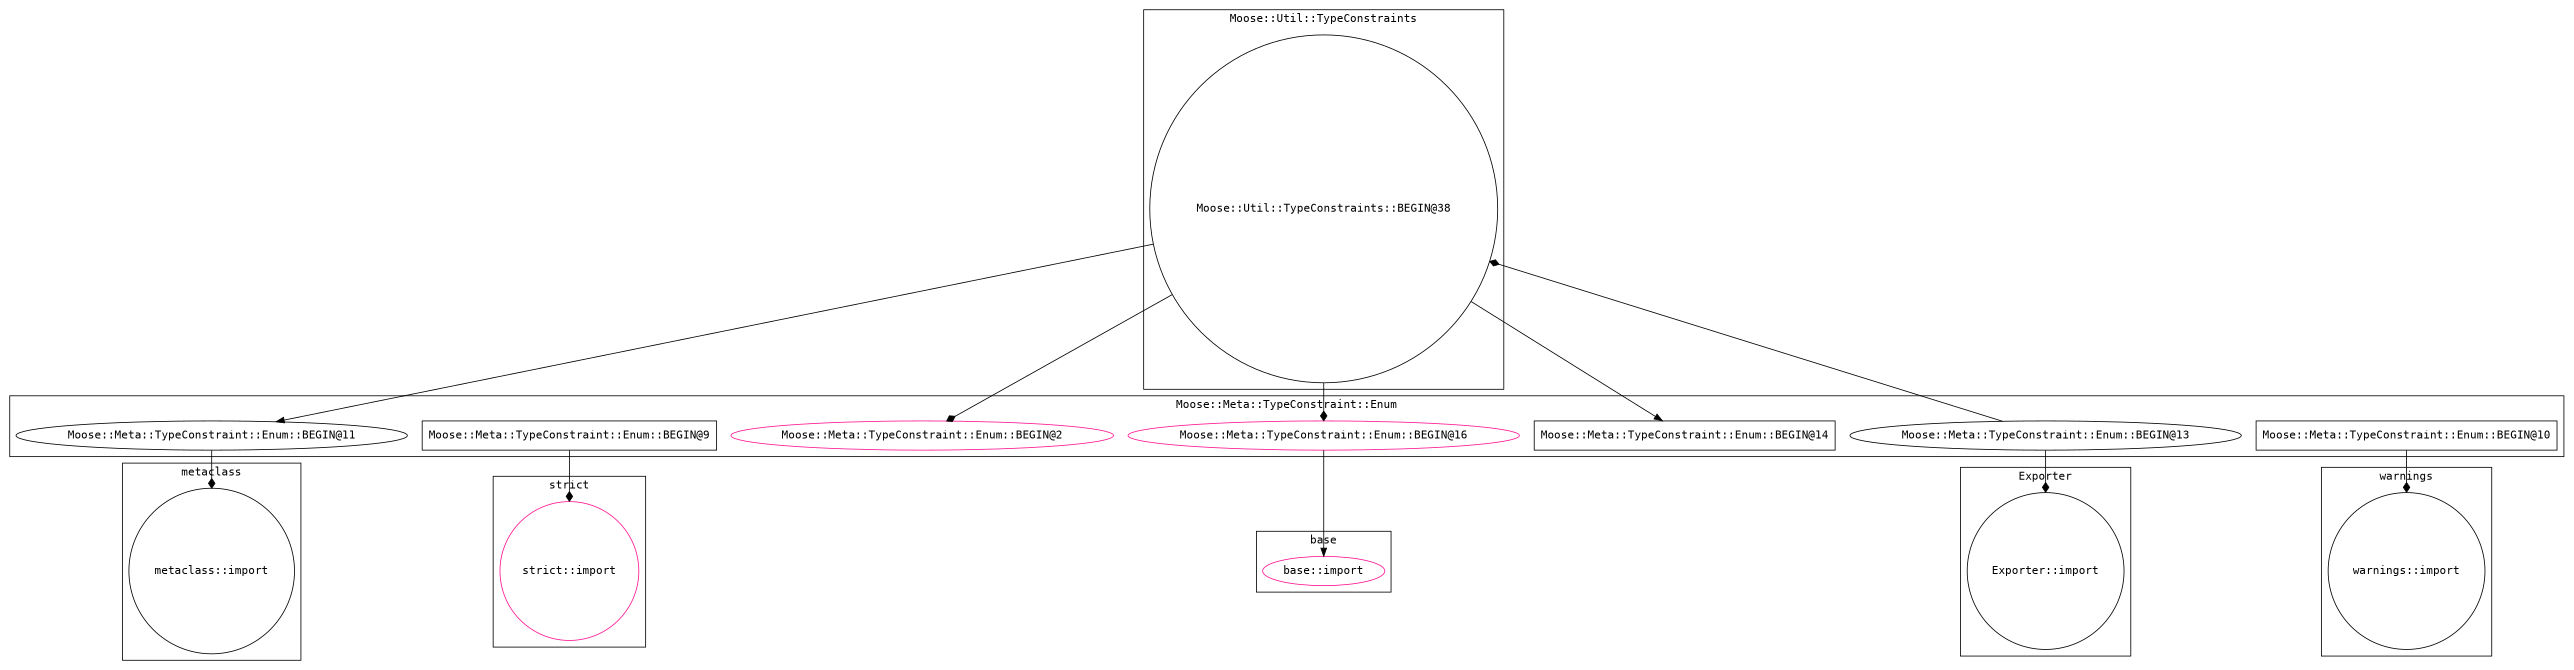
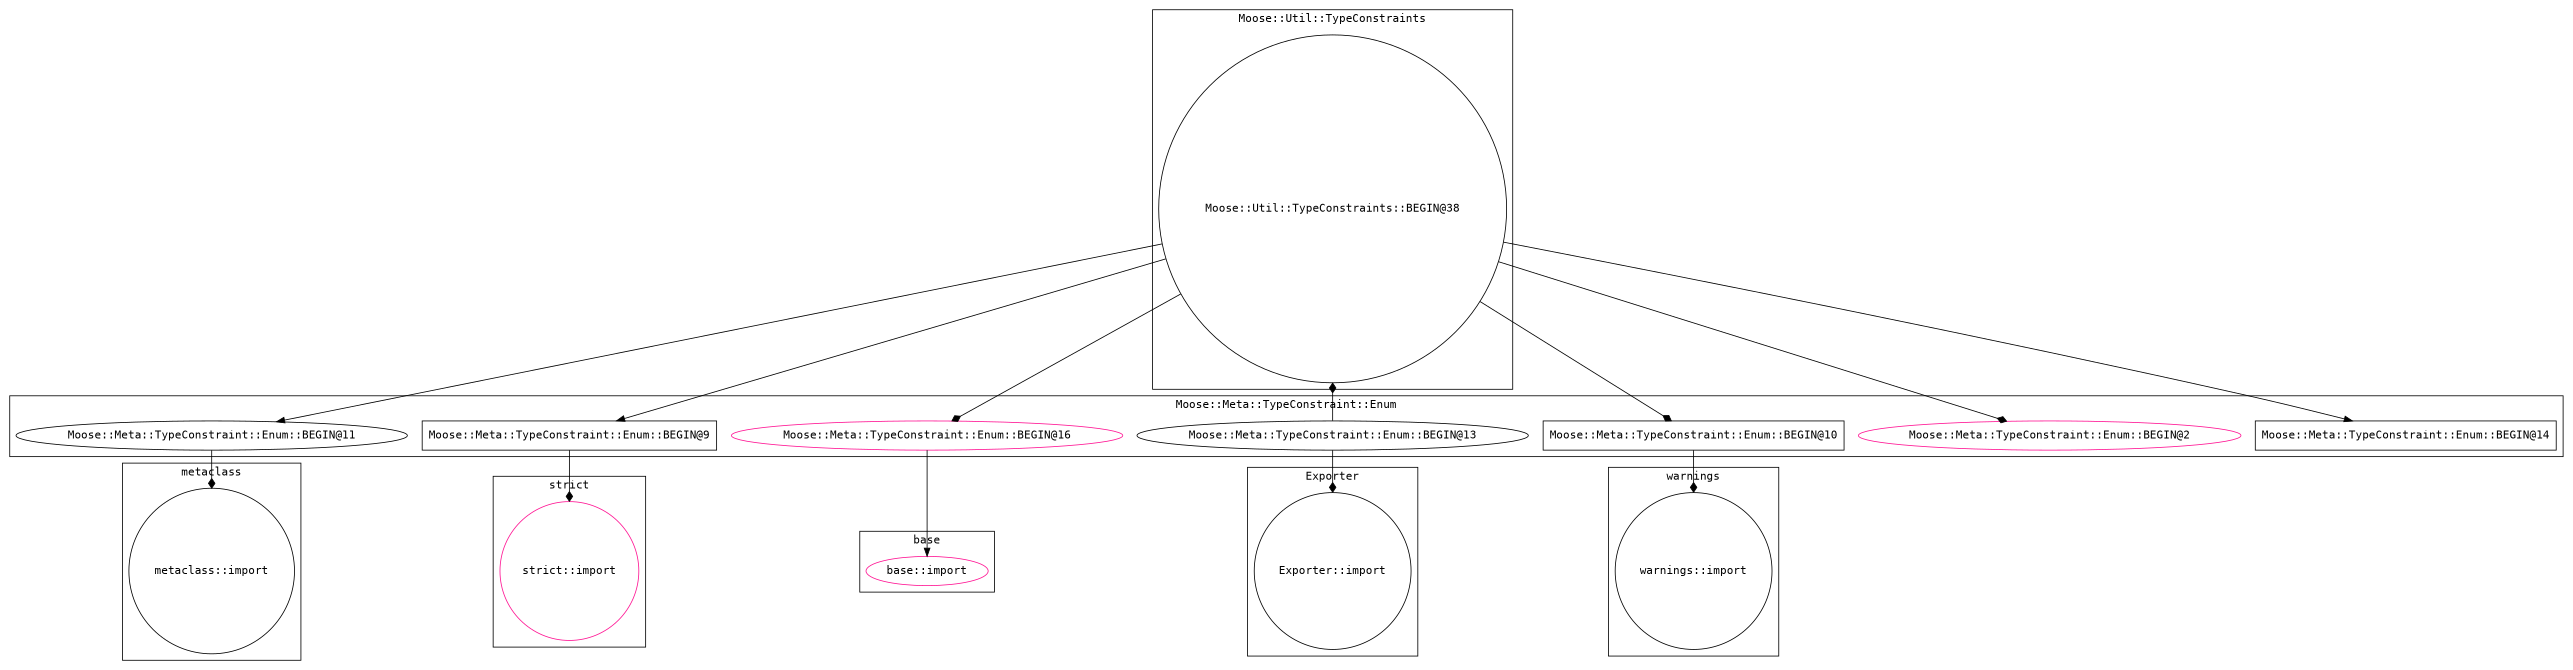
edge "Moose::Util::TypeConstraints::BEGIN@38" -> "Moose::Meta::TypeConstraint::Enum::BEGIN@9": added
edge "Moose::Util::TypeConstraints::BEGIN@38" -> "Moose::Meta::TypeConstraint::Enum::BEGIN@10": added
